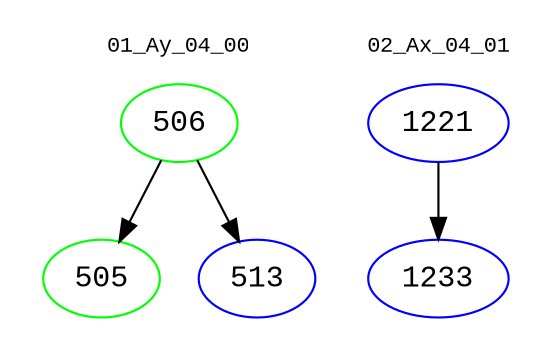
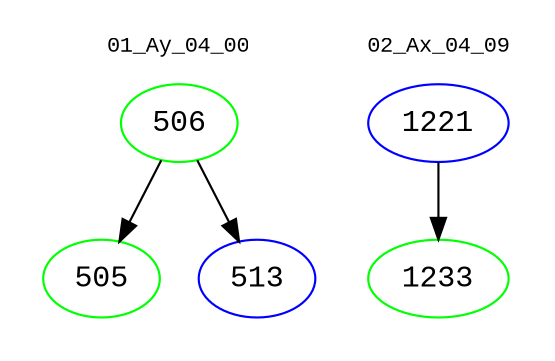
cluster "02_Ax_04_01": label "02_Ax_04_01" -> "02_Ax_04_09"
node "1233": color blue -> green
